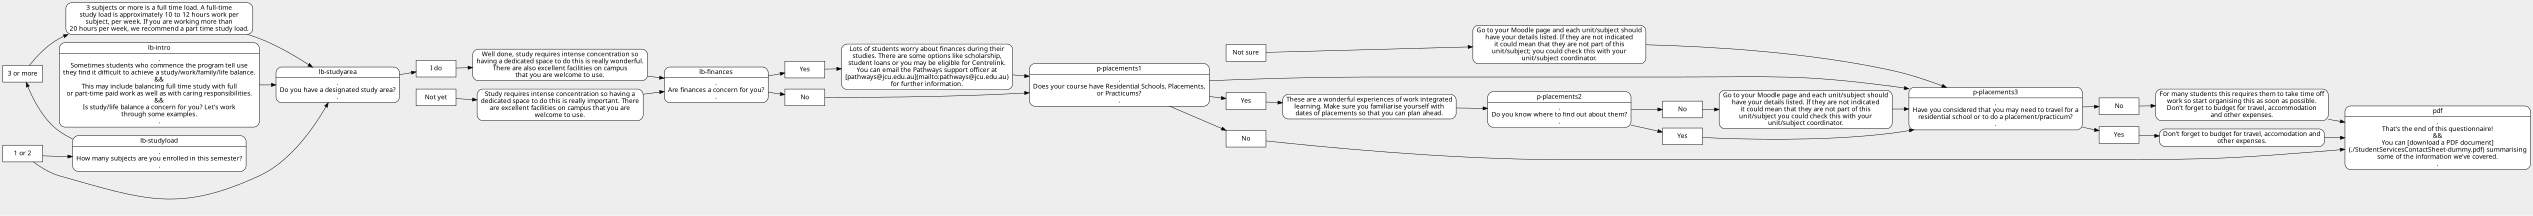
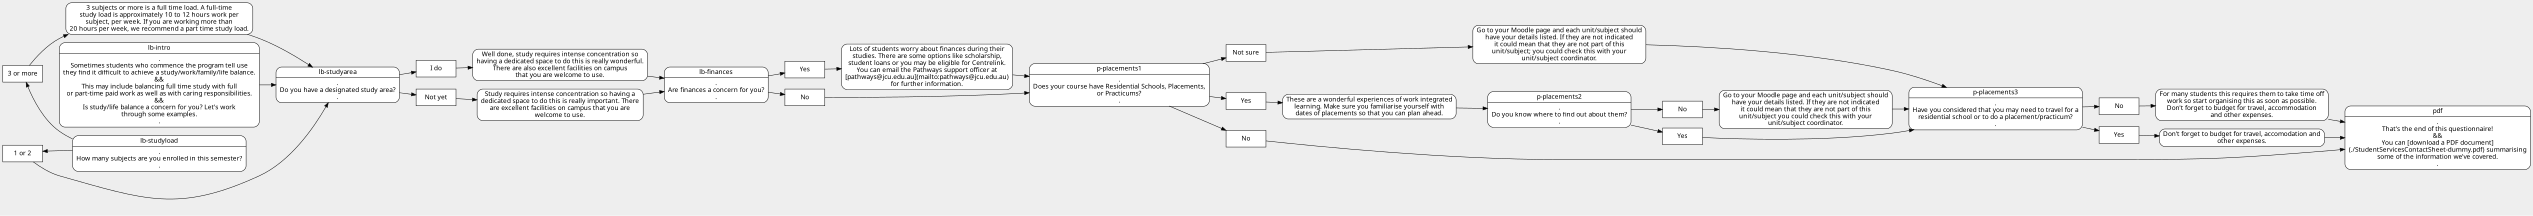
edge "p-placements1" -> "p-placements3": now "p-placements1" -> "Not sure"
edge "lb-studyarea" -> "Not yet": added
edge "1 or 2" -> "lb-studyload": reversed
